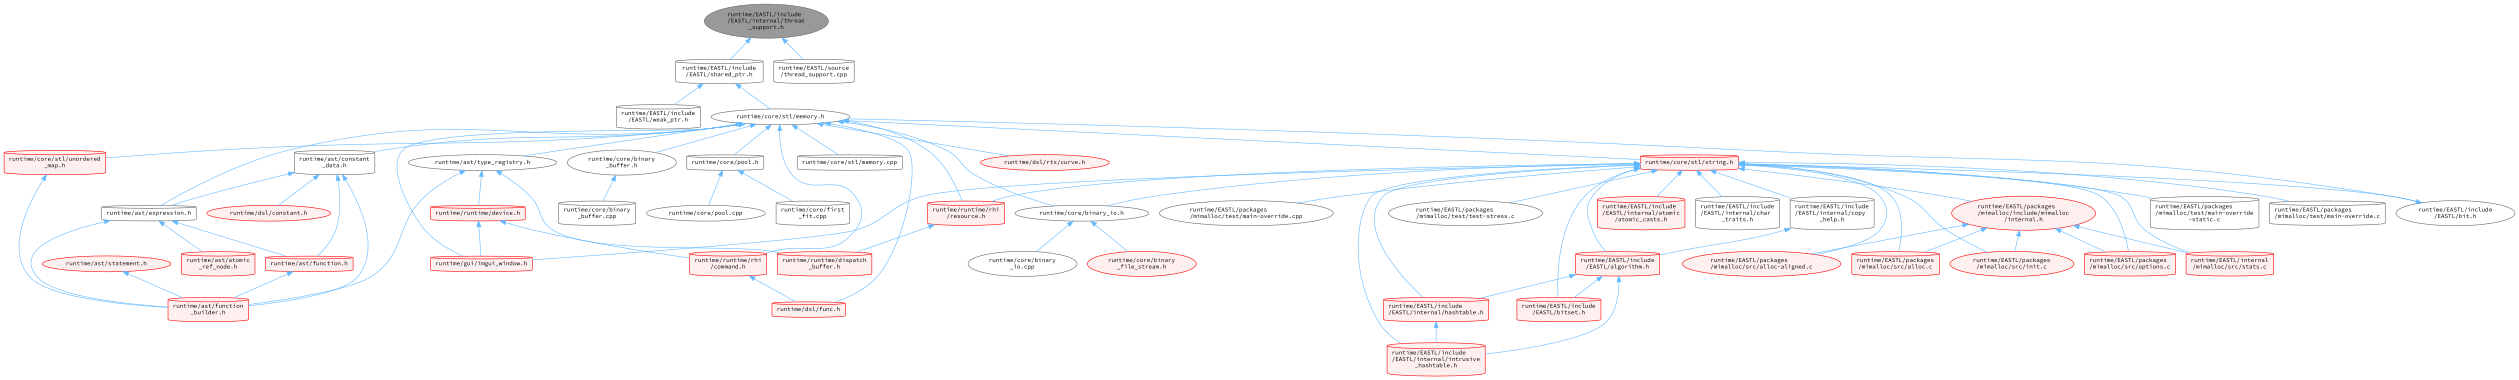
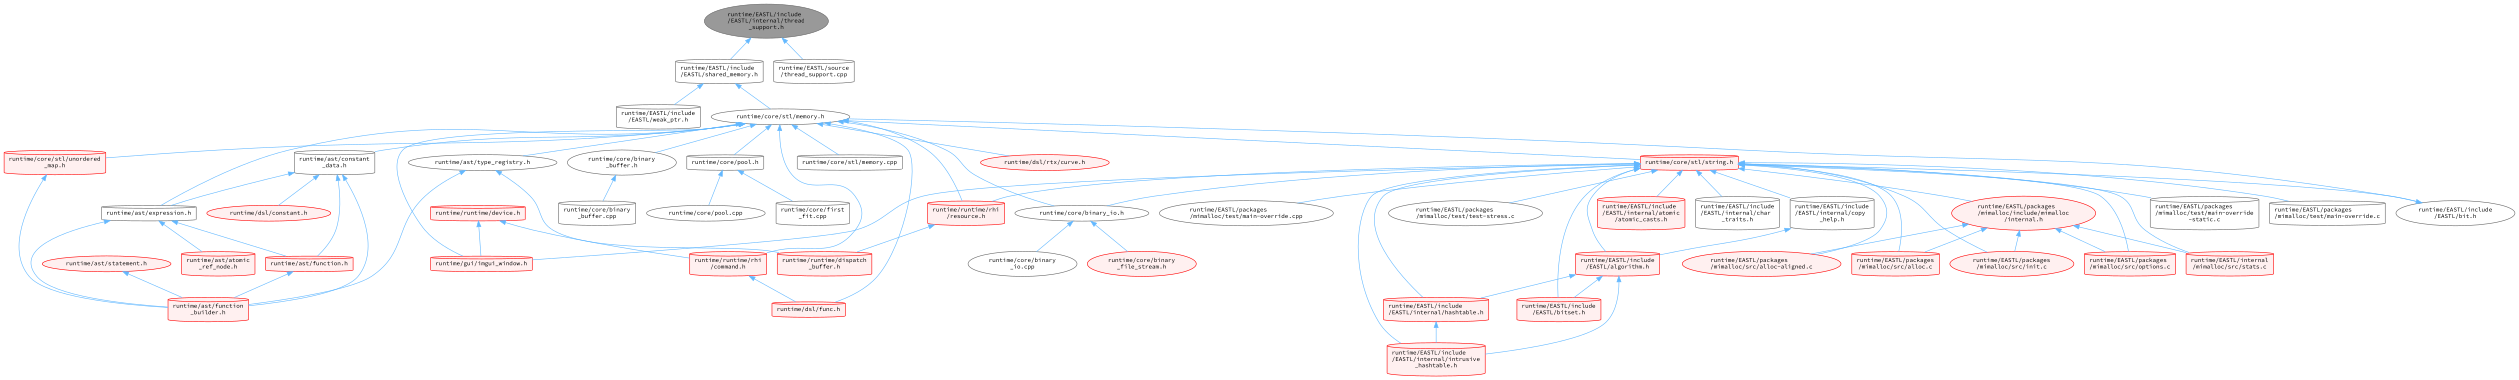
node "runtime/EASTL/include /EASTL/shared_ptr.h": label "runtime/EASTL/include /EASTL/shared_ptr.h" -> "runtime/EASTL/include /EASTL/shared_memory.h"
edge "runtime/runtime/device.h" -> "runtime/ast/type_registry.h": removed
